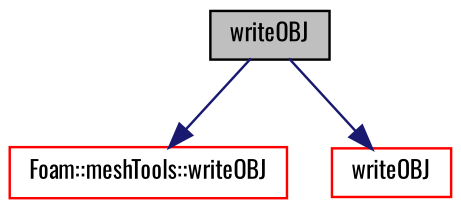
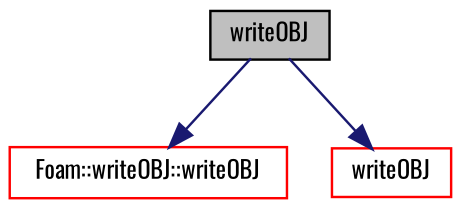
node "Foam::meshTools::writeOBJ": label "Foam::meshTools::writeOBJ" -> "Foam::writeOBJ::writeOBJ"
